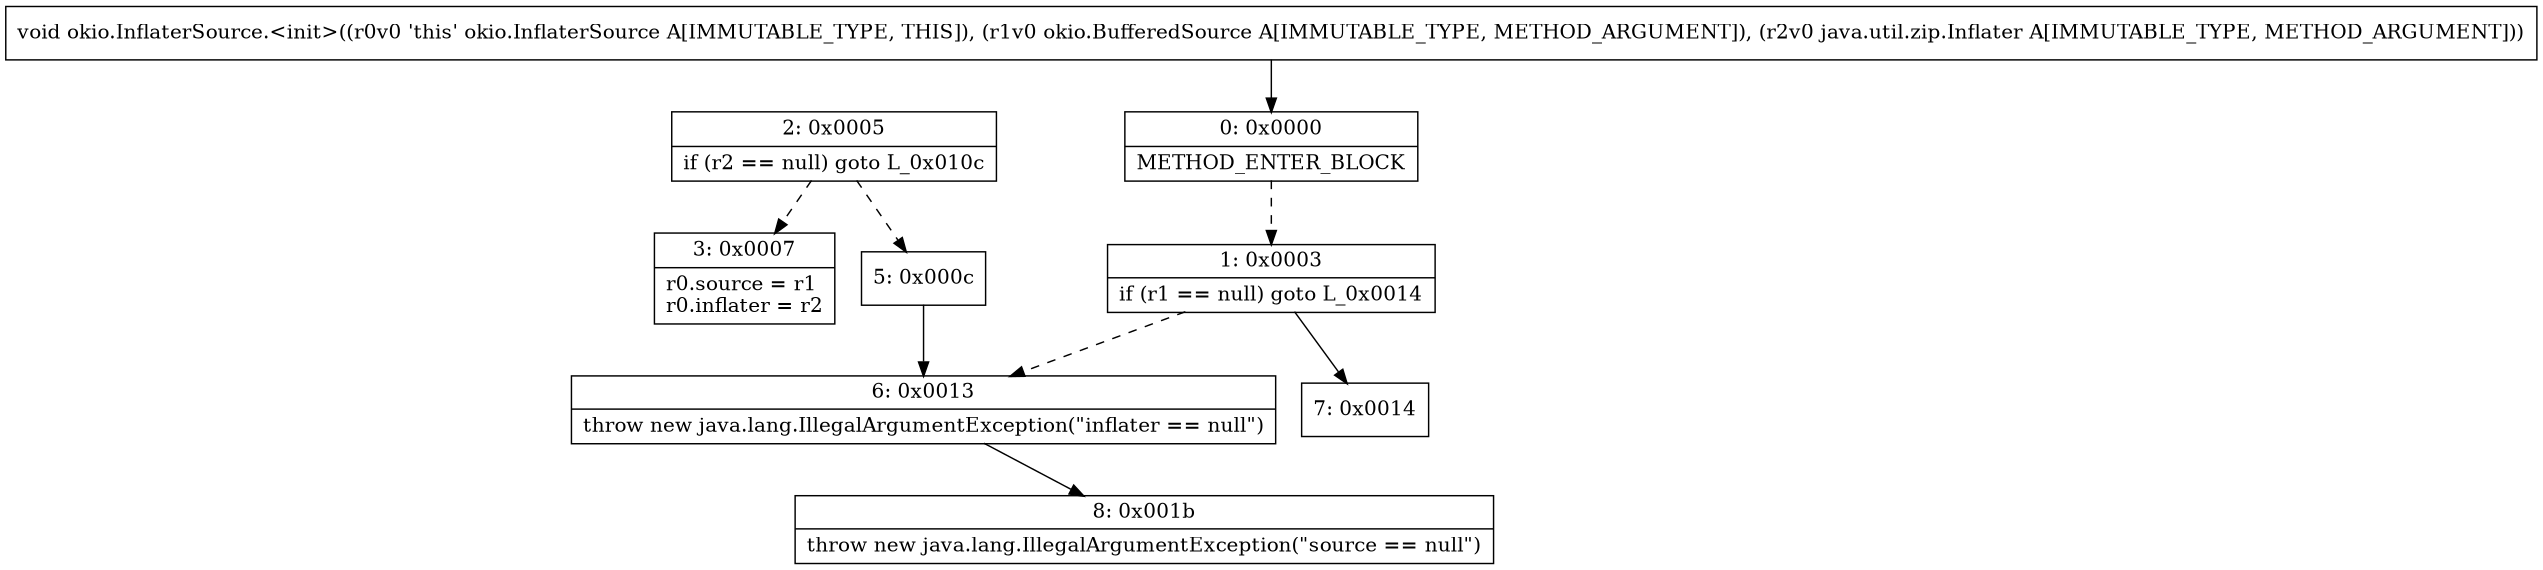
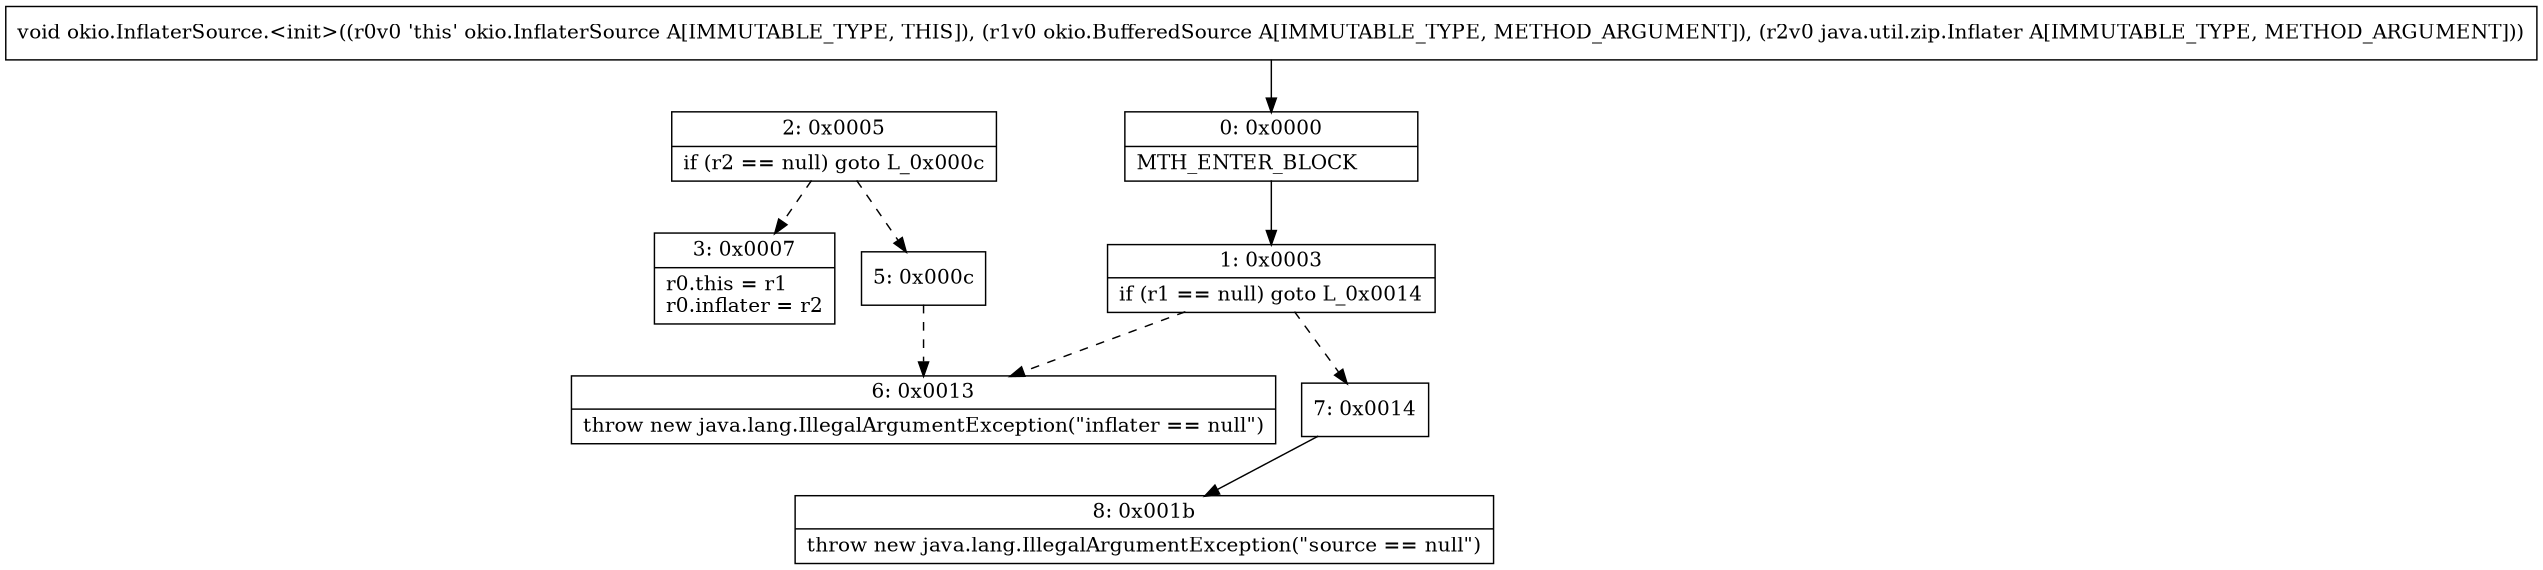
node "2: 0x0005": text "if (r2 == null) goto L_0x010c" -> "if (r2 == null) goto L_0x000c"
node "0: 0x0000": text "METHOD_ENTER_BLOCK" -> "MTH_ENTER_BLOCK"
edge "0: 0x0000" -> "1: 0x0003": style dashed -> solid
node "3: 0x0007": text "r0.source = r1" -> "r0.this = r1"
edge "5: 0x000c" -> "6: 0x0013": style solid -> dashed
edge "1: 0x0003" -> "7: 0x0014": style solid -> dashed
edge "6: 0x0013" -> "8: 0x001b": now "7: 0x0014" -> "8: 0x001b"
